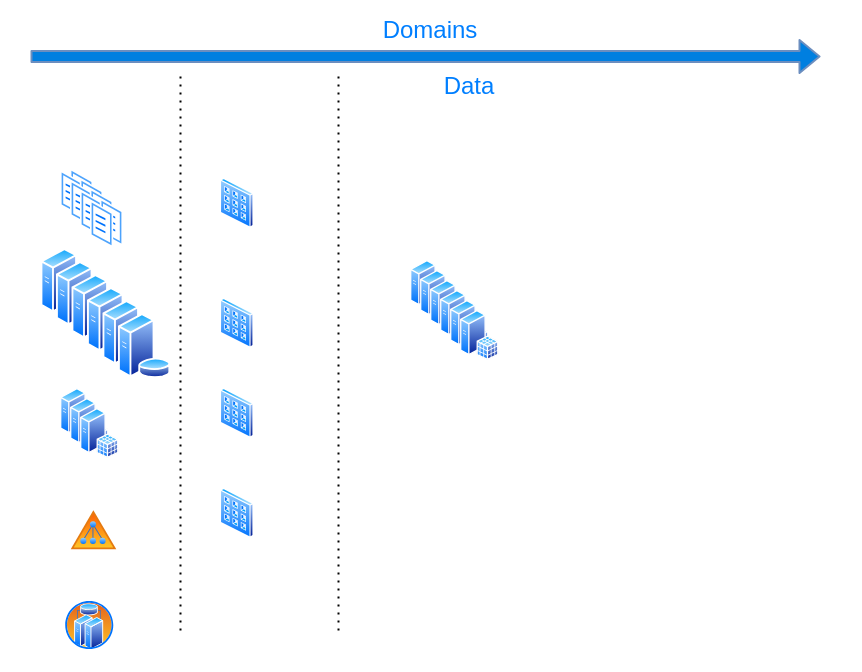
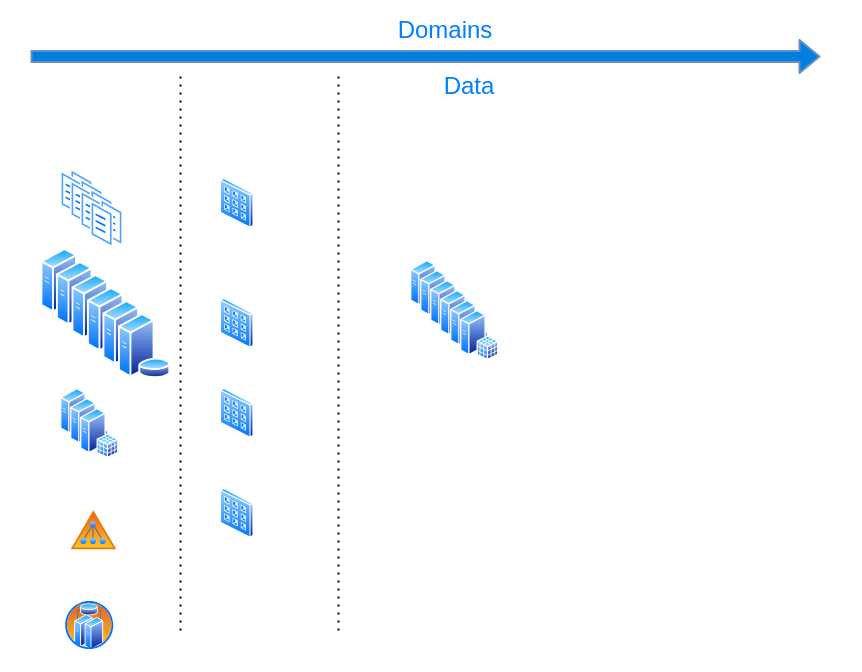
node "Domains": moved (431, 31) -> (446, 31)
